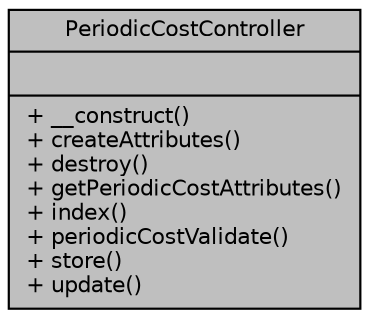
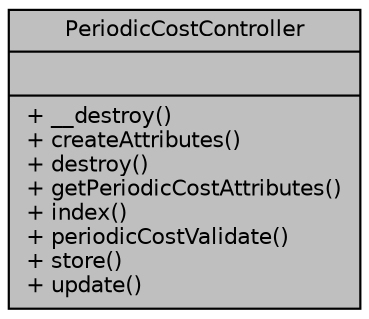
node "PeriodicCostController": text "+ __construct()" -> "+ __destroy()"
